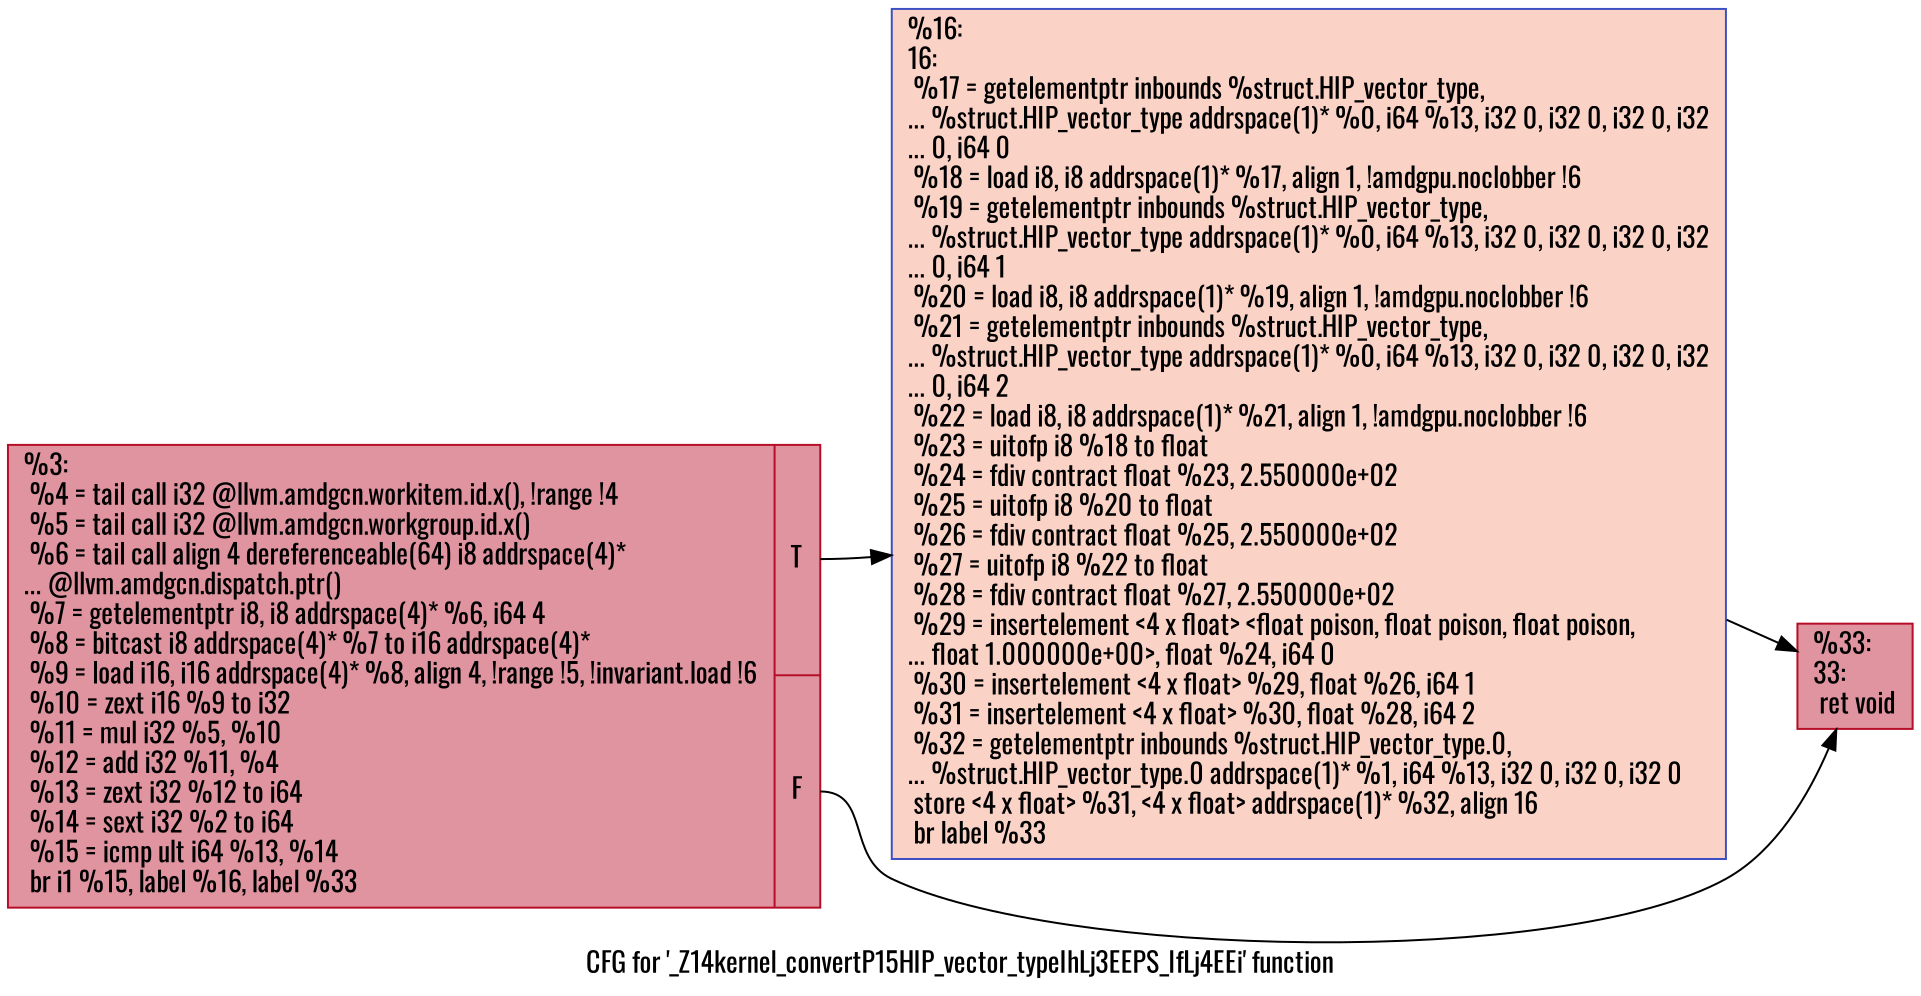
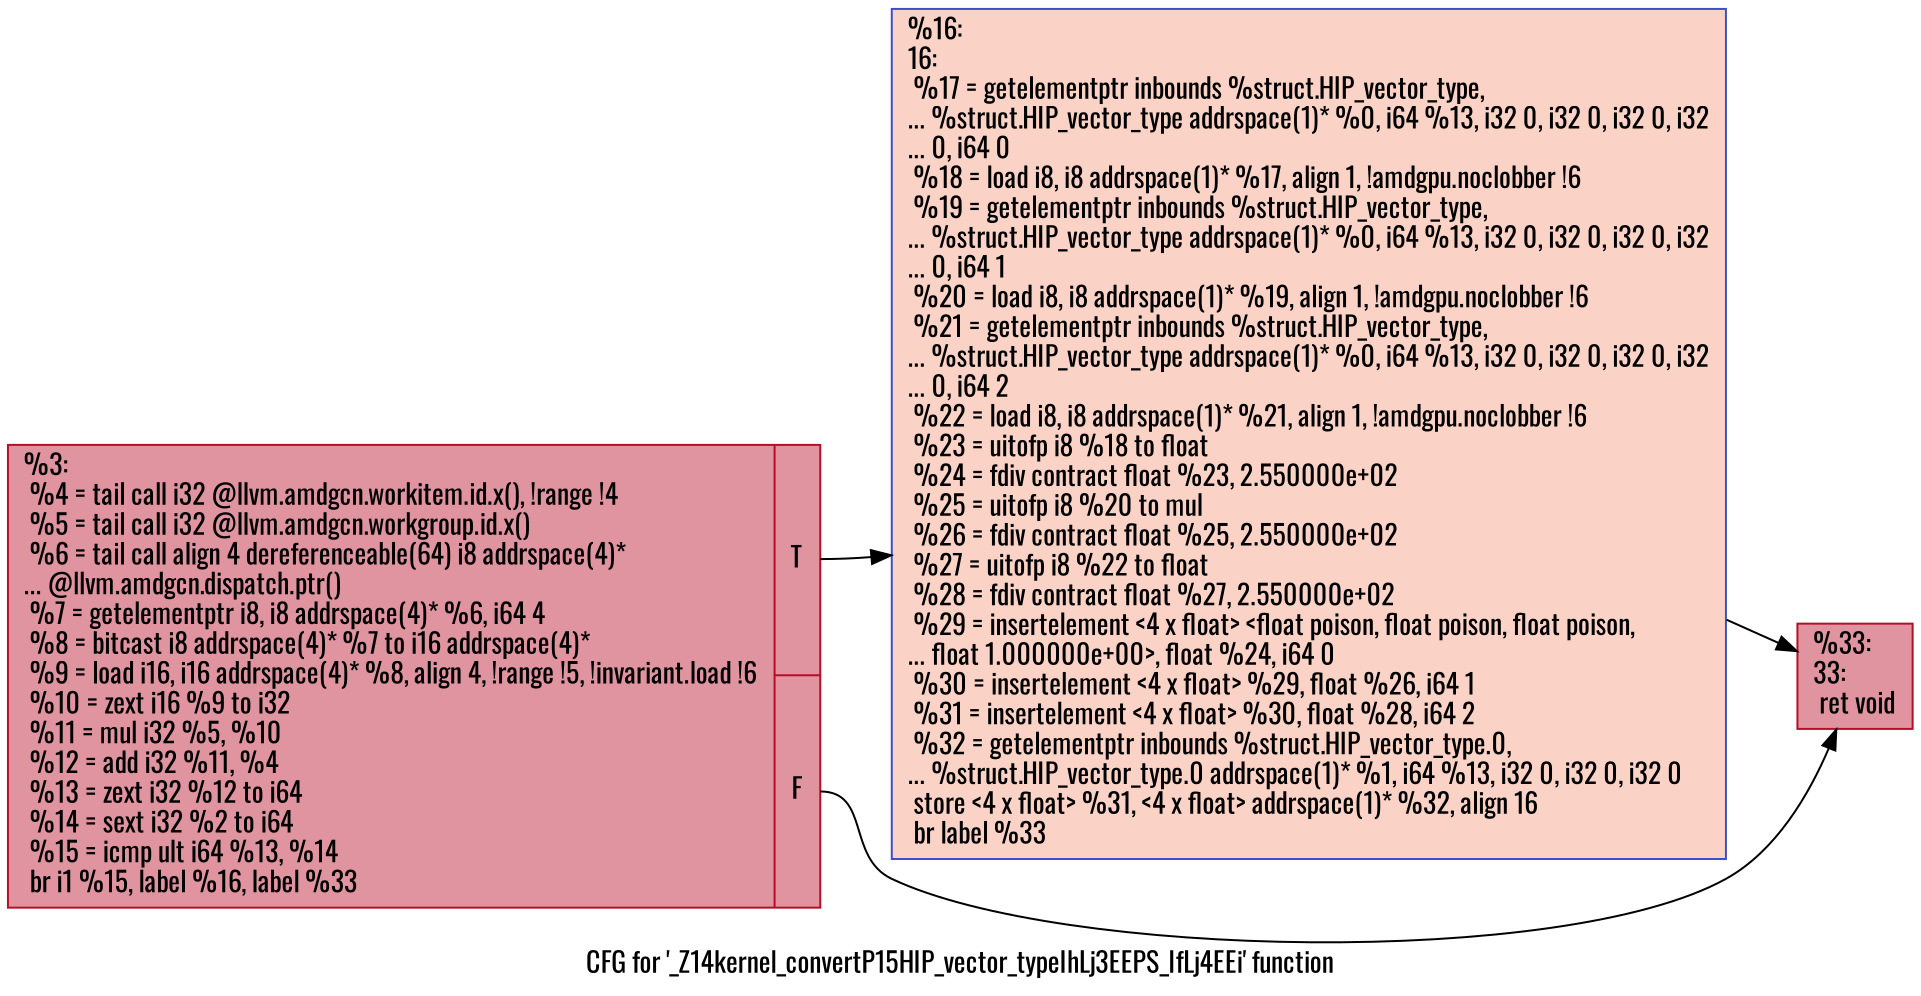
node "%16:": text "%25 = uitofp i8 %20 to float" -> "%25 = uitofp i8 %20 to mul"
